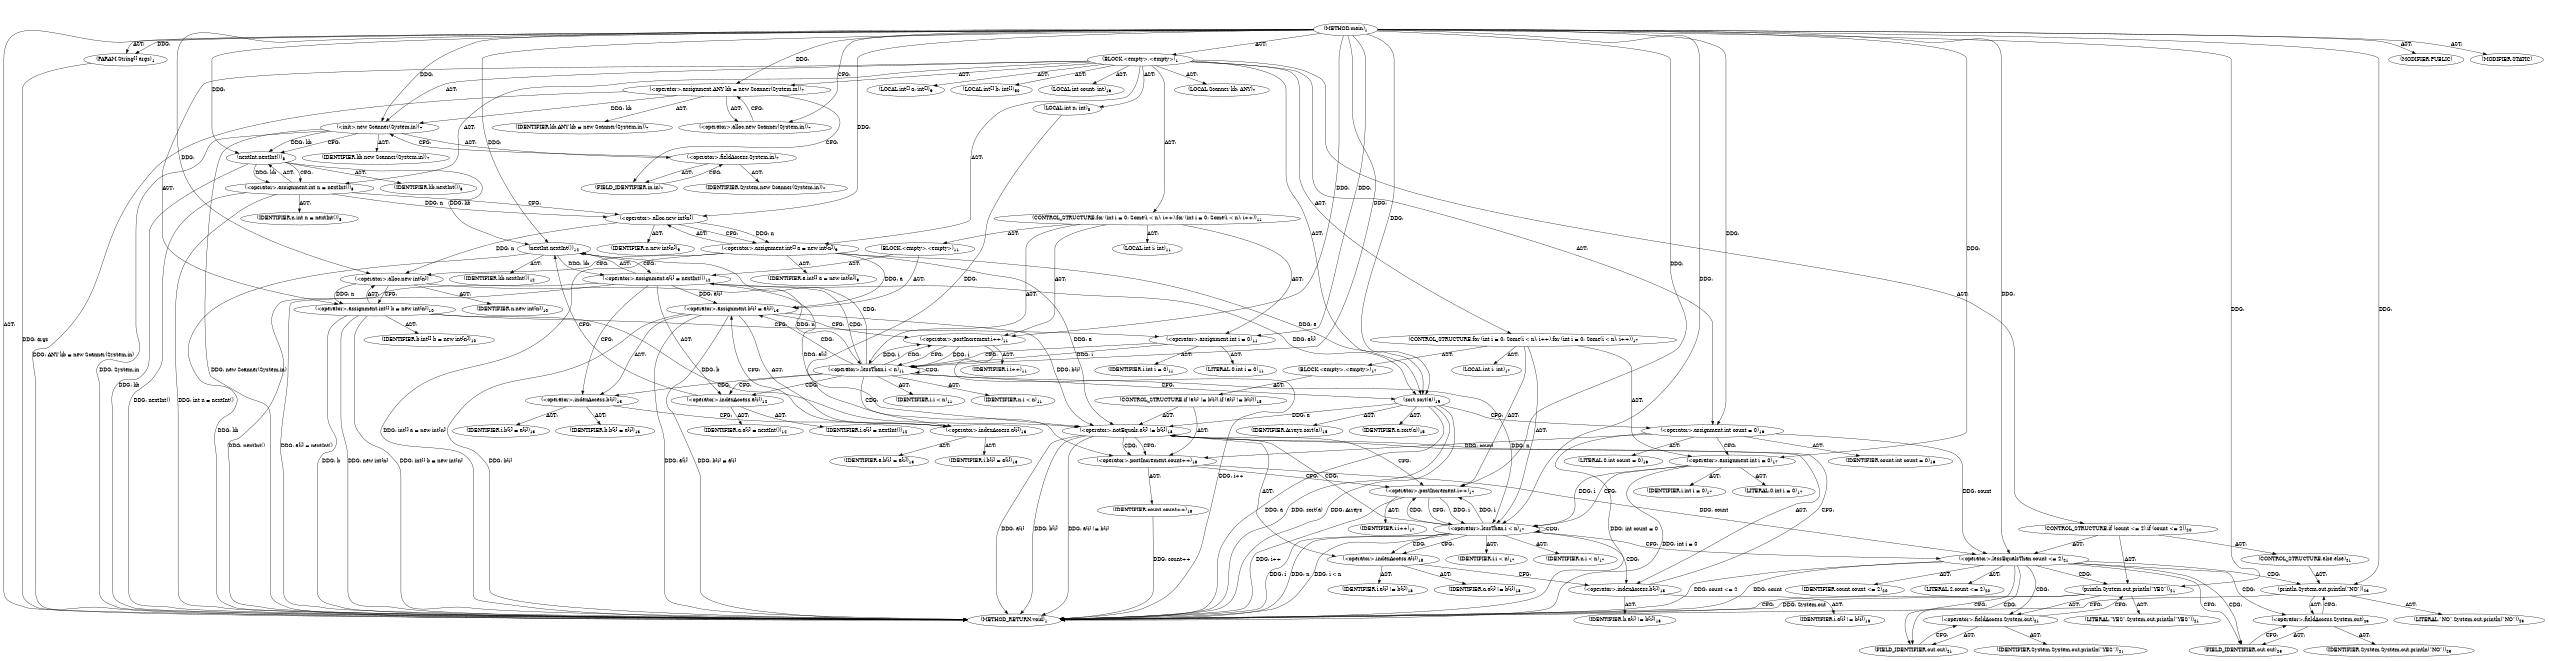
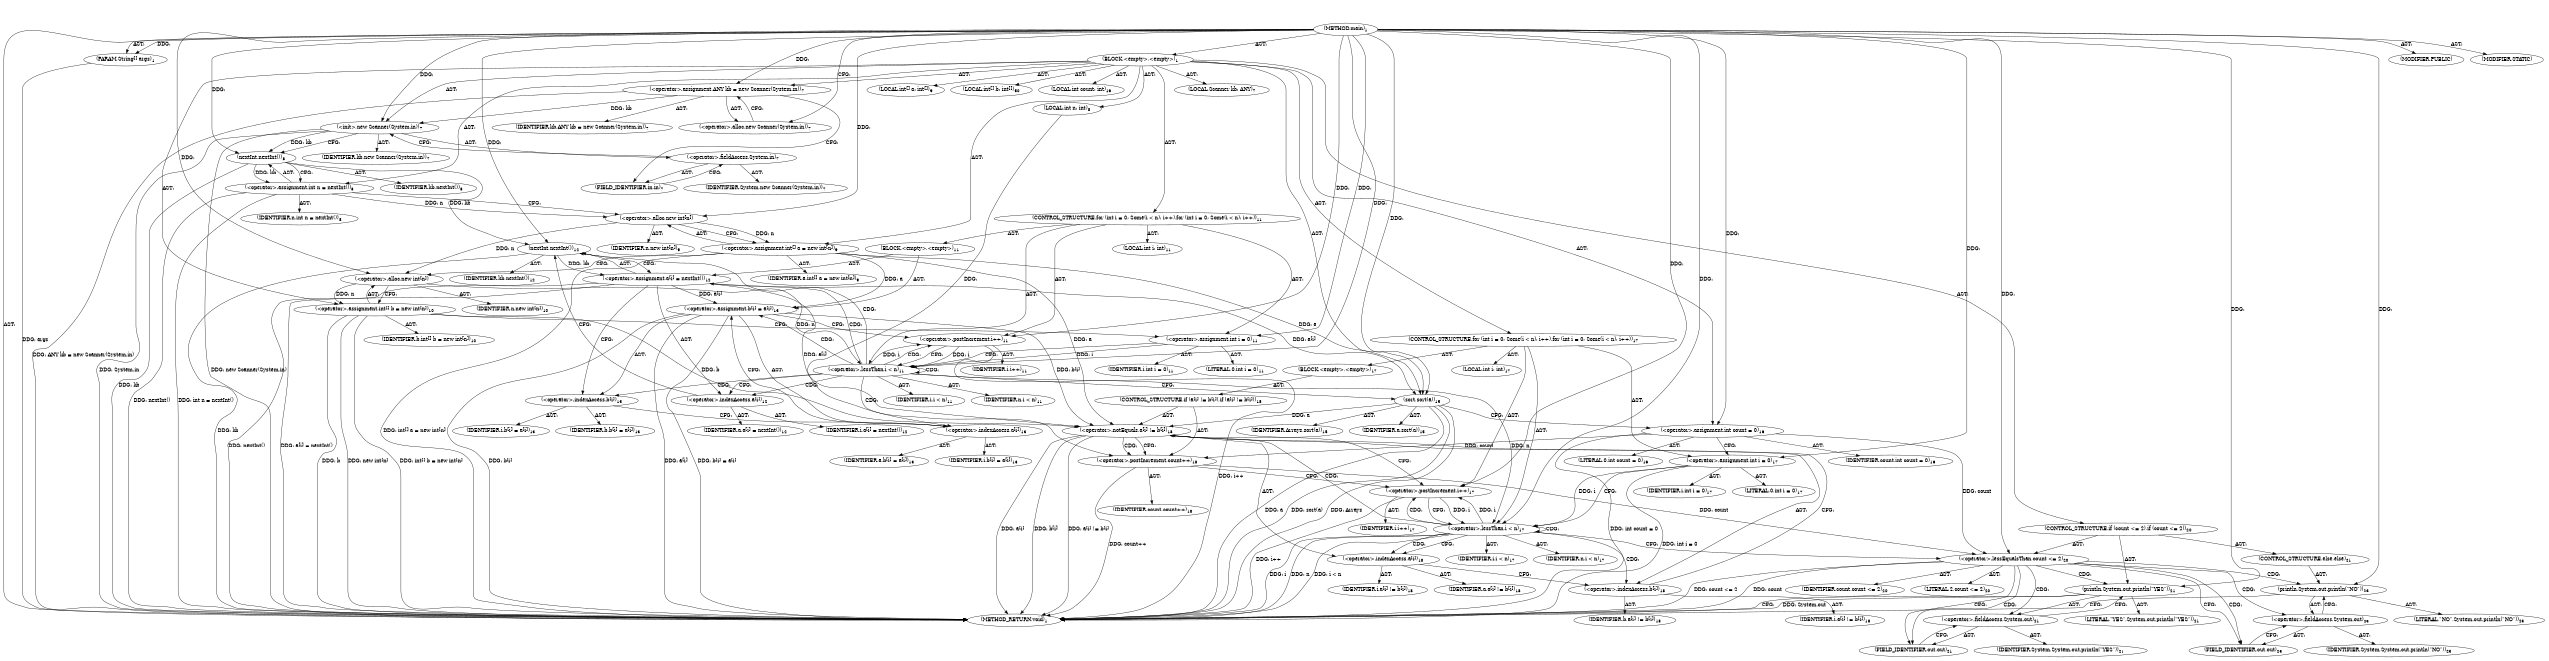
node "(<operator>.lessEqualsThan,count <= 2)": text "21" -> "20"
edge "(IDENTIFIER,count,count++)" -> "(METHOD_RETURN,void)": now "(<operator>.postIncrement,count++)" -> "(METHOD_RETURN,void)"
